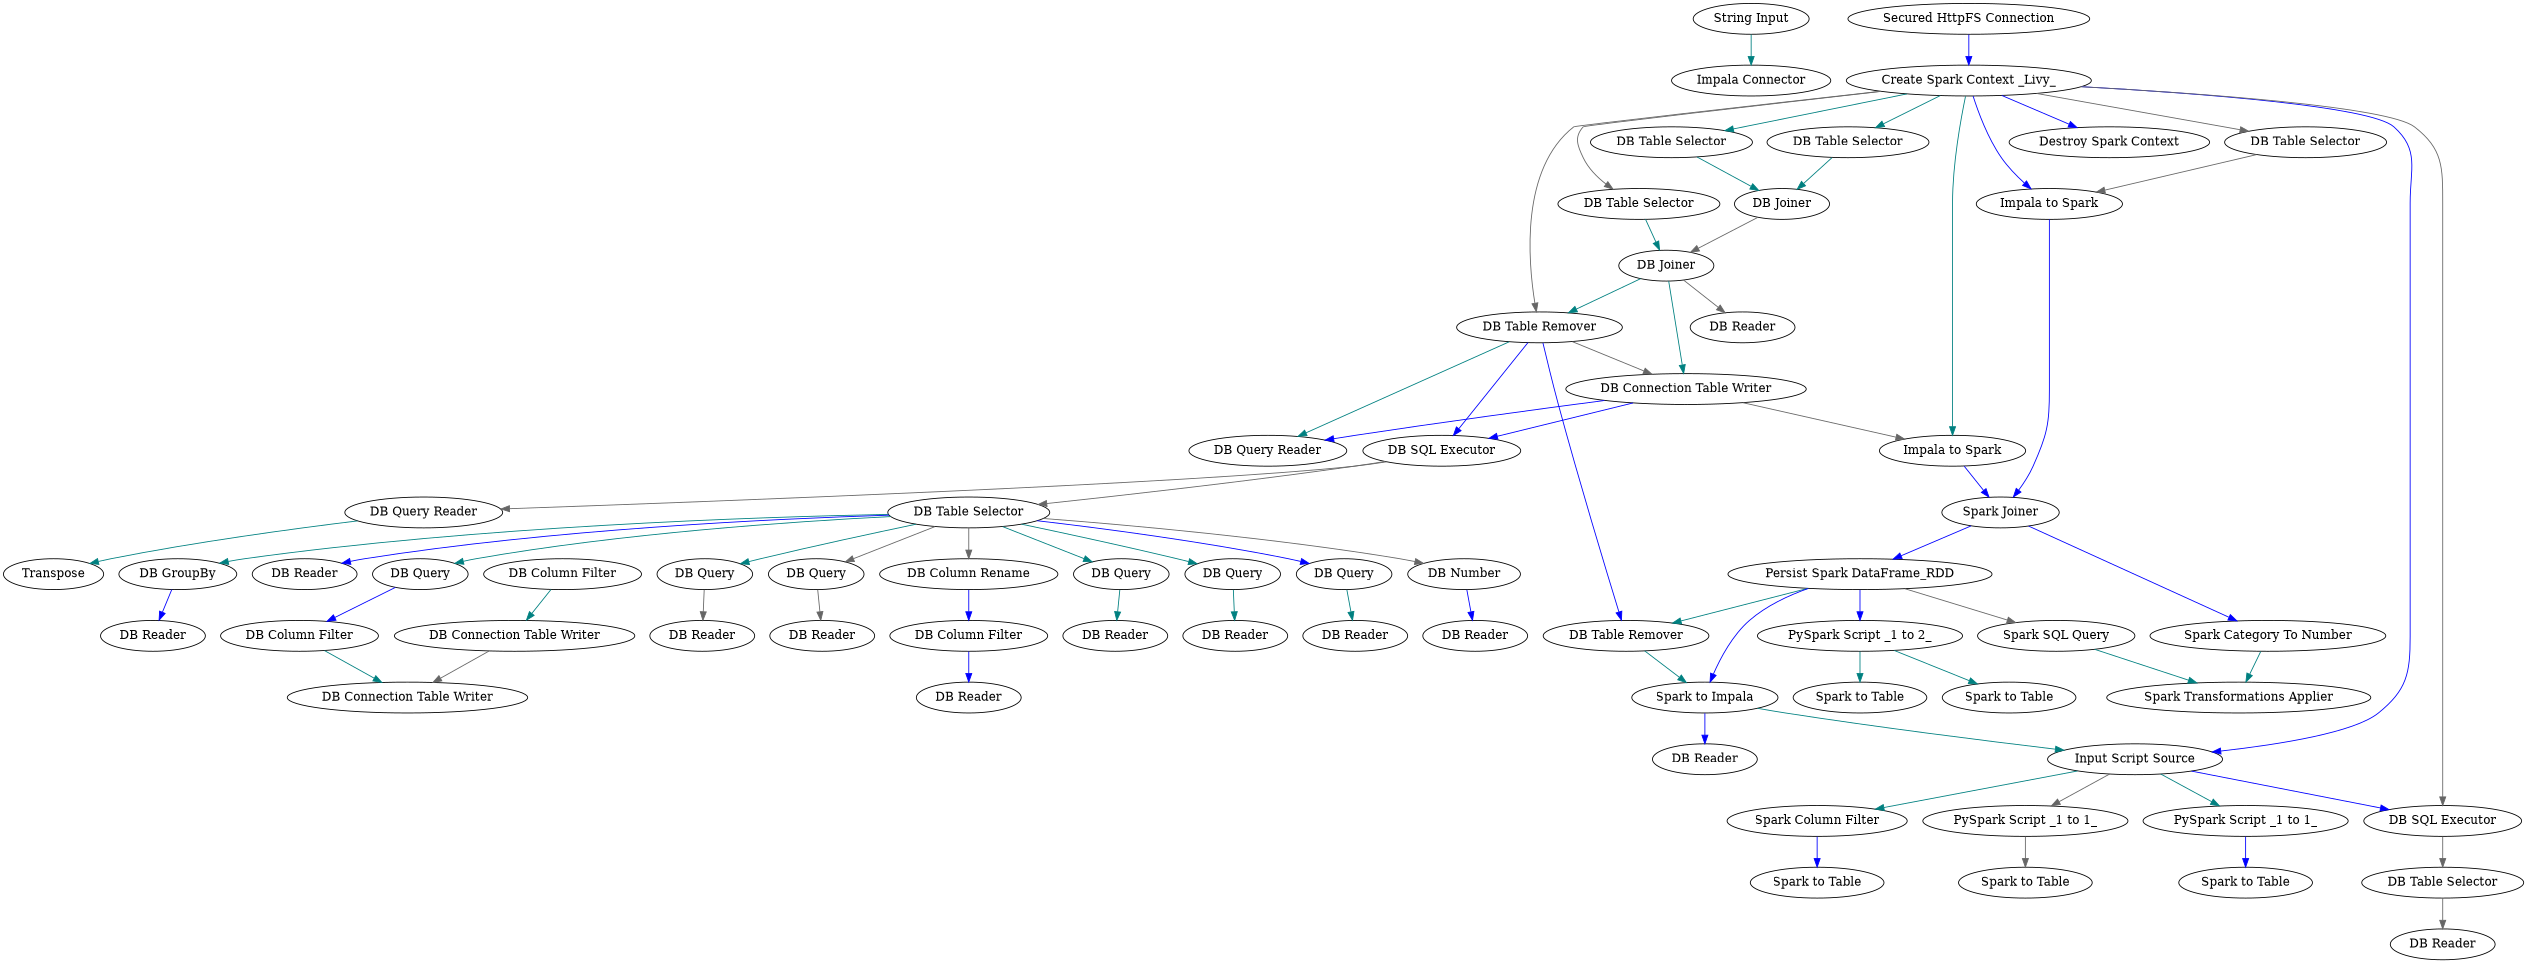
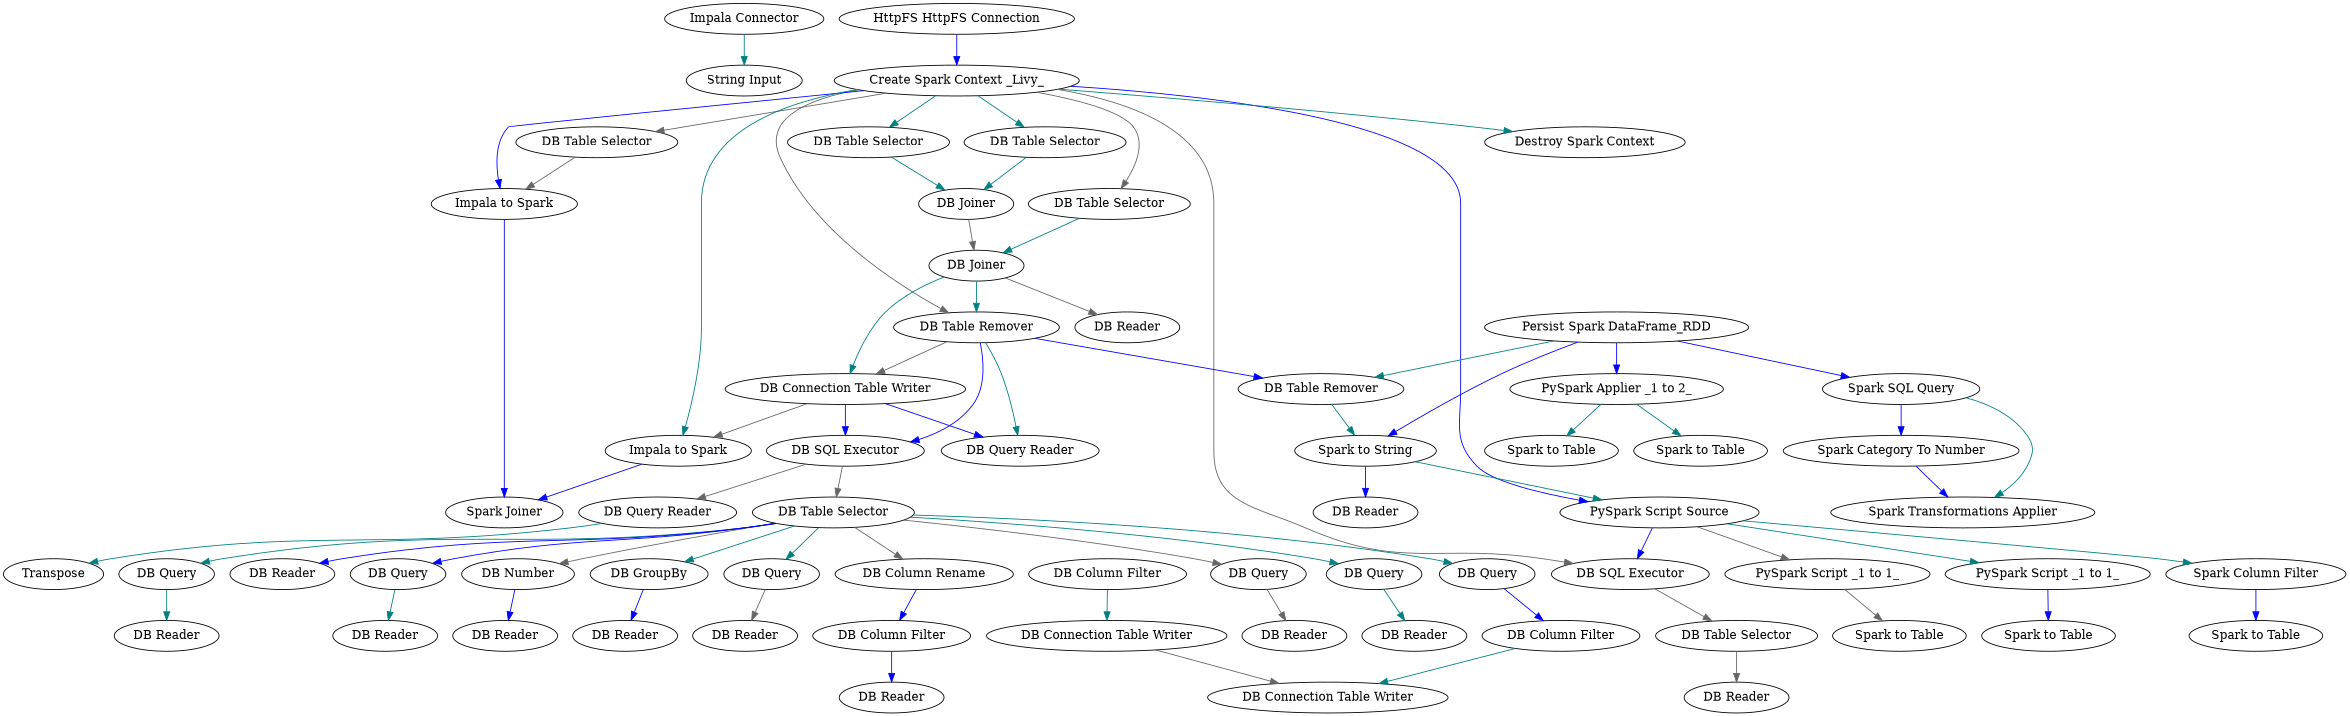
node "Secured HttpFS Connection": label "Secured HttpFS Connection" -> "HttpFS HttpFS Connection"
edge "String Input" -> "Impala Connector": reversed
edge "Create Spark Context _Livy_" -> "Destroy Spark Context": color blue -> teal
edge "Spark Joiner" -> "Persist Spark DataFrame_RDD": removed
edge "Spark Joiner" -> "Spark Category To Number": now "Spark SQL Query" -> "Spark Category To Number"
edge "Persist Spark DataFrame_RDD" -> "Spark SQL Query": color gray40 -> blue
node "PySpark Script _1 to 2_": label "PySpark Script _1 to 2_" -> "PySpark Applier _1 to 2_"
edge "Spark Category To Number" -> "Spark Transformations Applier": color teal -> blue
node "Spark to Impala": label "Spark to Impala" -> "Spark to String"
node "Input Script Source": label "Input Script Source" -> "PySpark Script Source"
